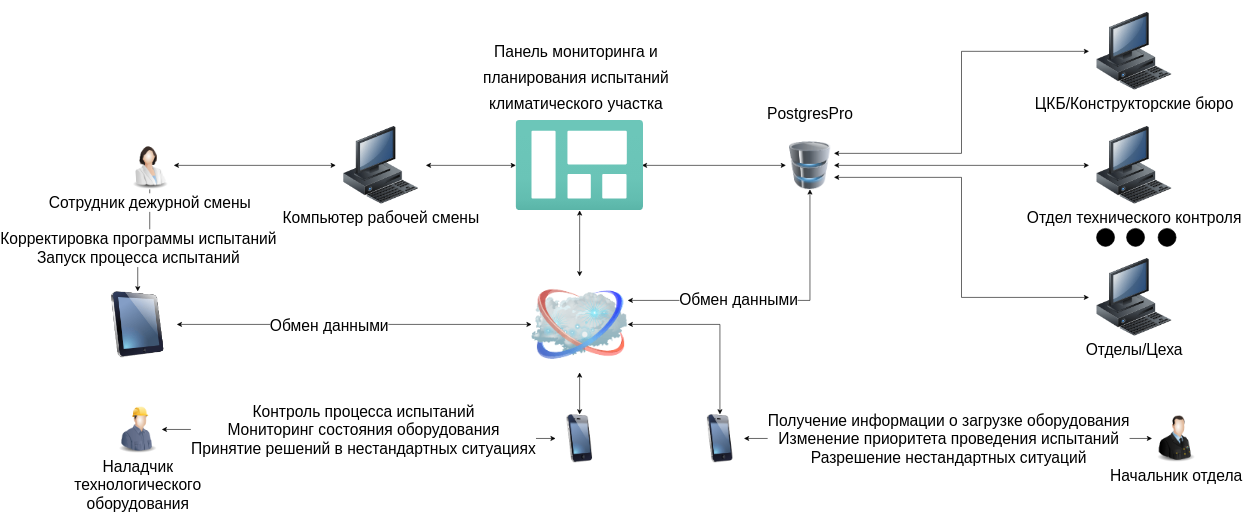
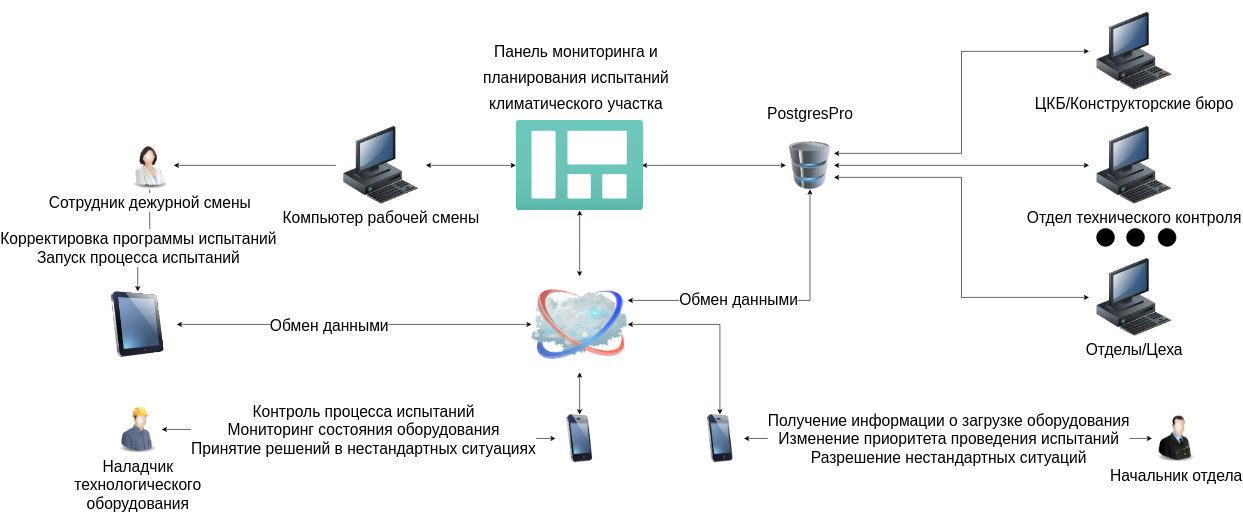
edge "Сотрудник дежурной смены" -- "Компьютер рабочей смены": arrowhead classic -> none
